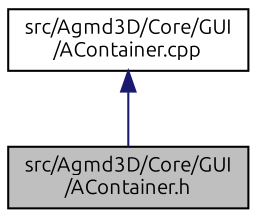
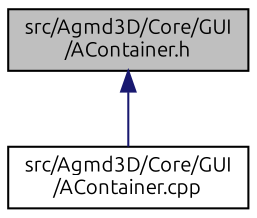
edge "src/Agmd3D/Core/GUI /AContainer.h" -> "src/Agmd3D/Core/GUI /AContainer.cpp": reversed
